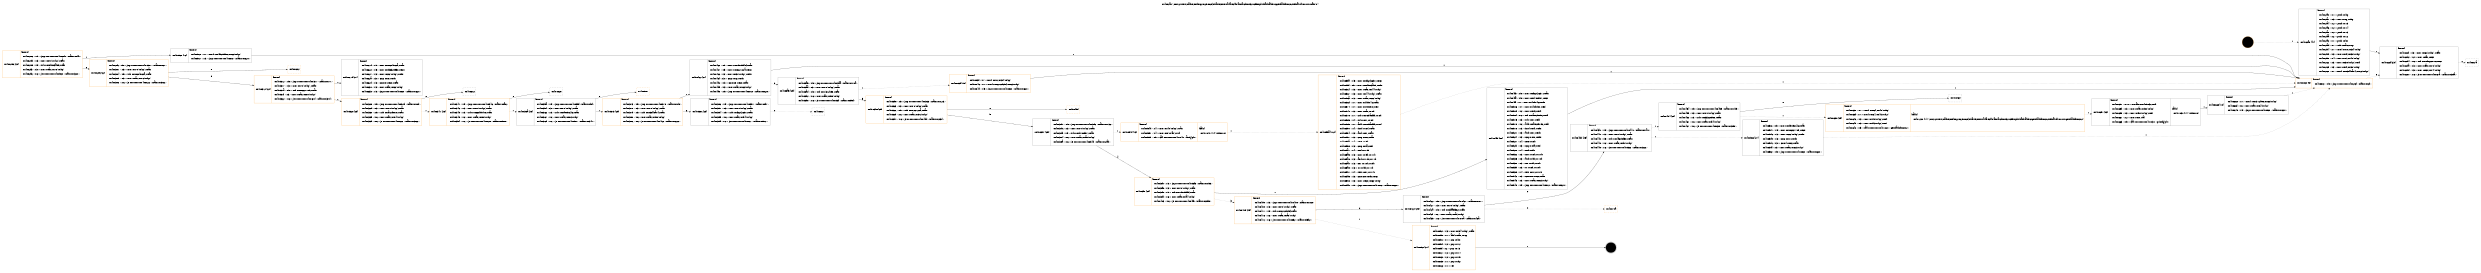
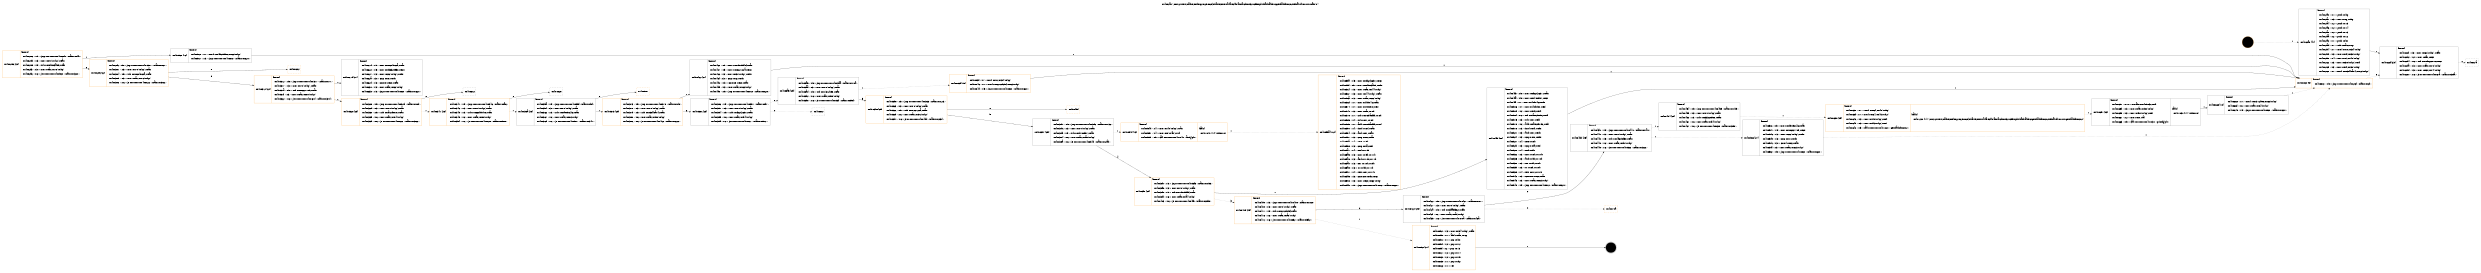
edge "0x40855a [102]" -> "0x4088c0 [5]": removed, label "1"
edge "0x4084c2 [27]" -> "0x4083a5 [25]": now "0x40838c [25]" -> "0x4083a5 [25]"
node "0x40846d": removed
